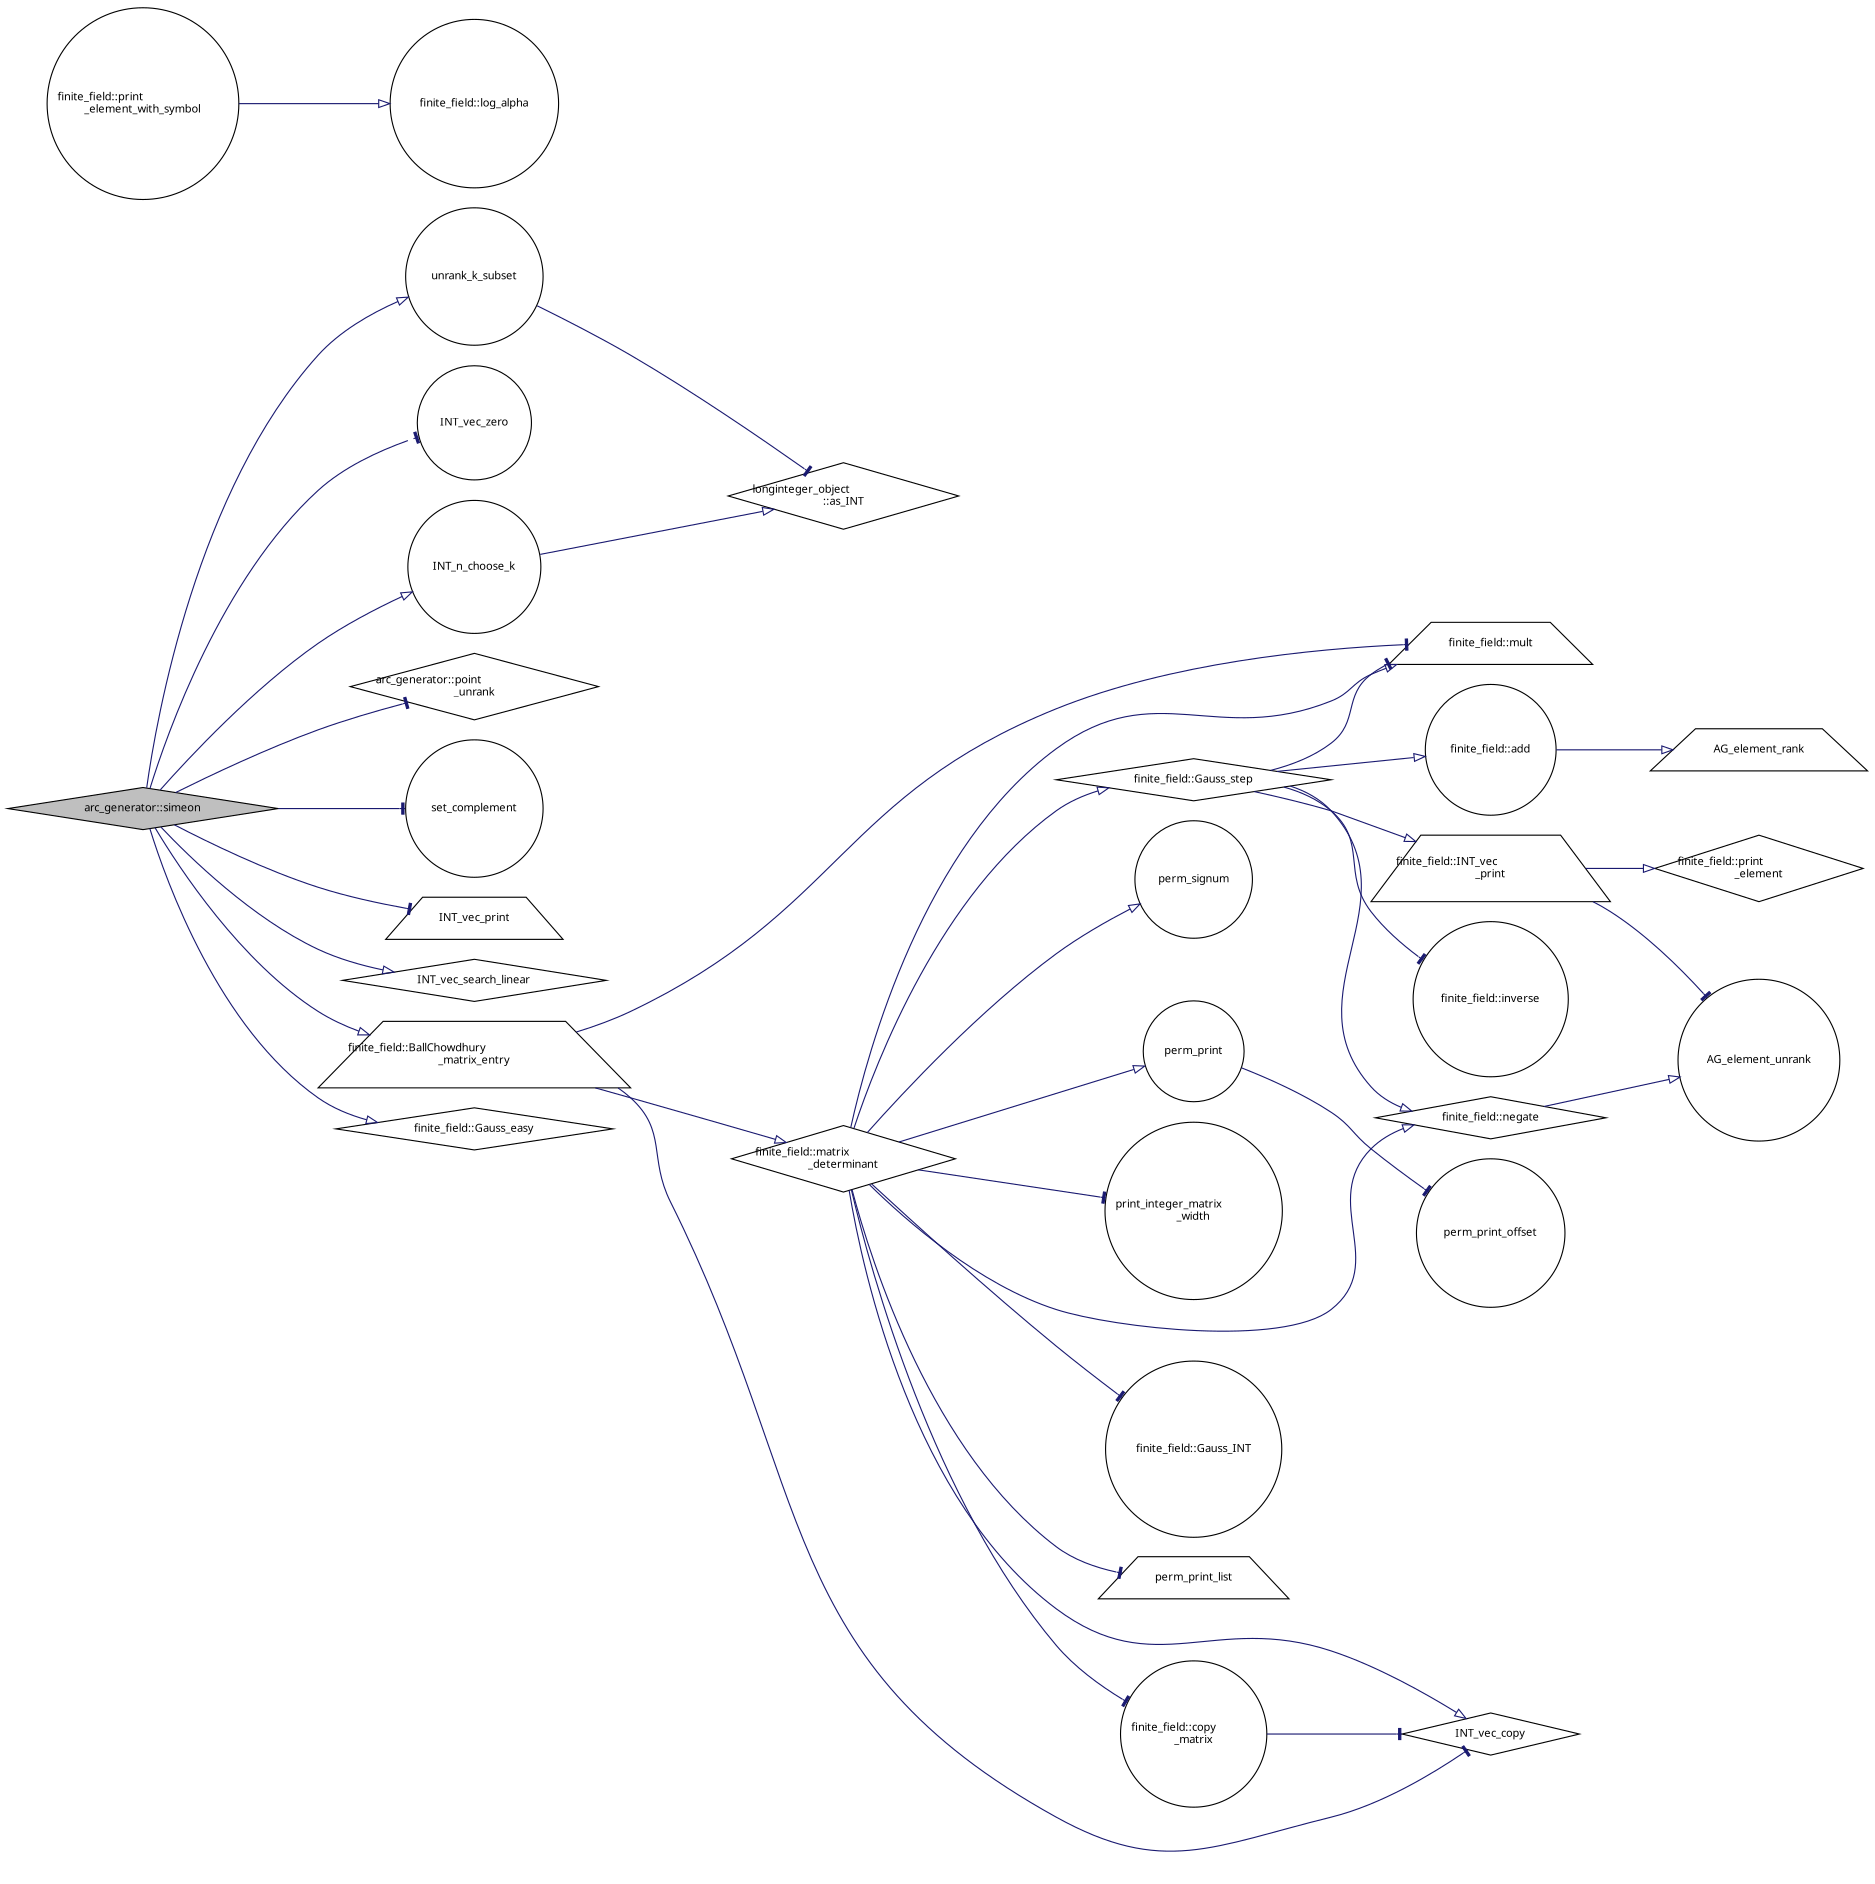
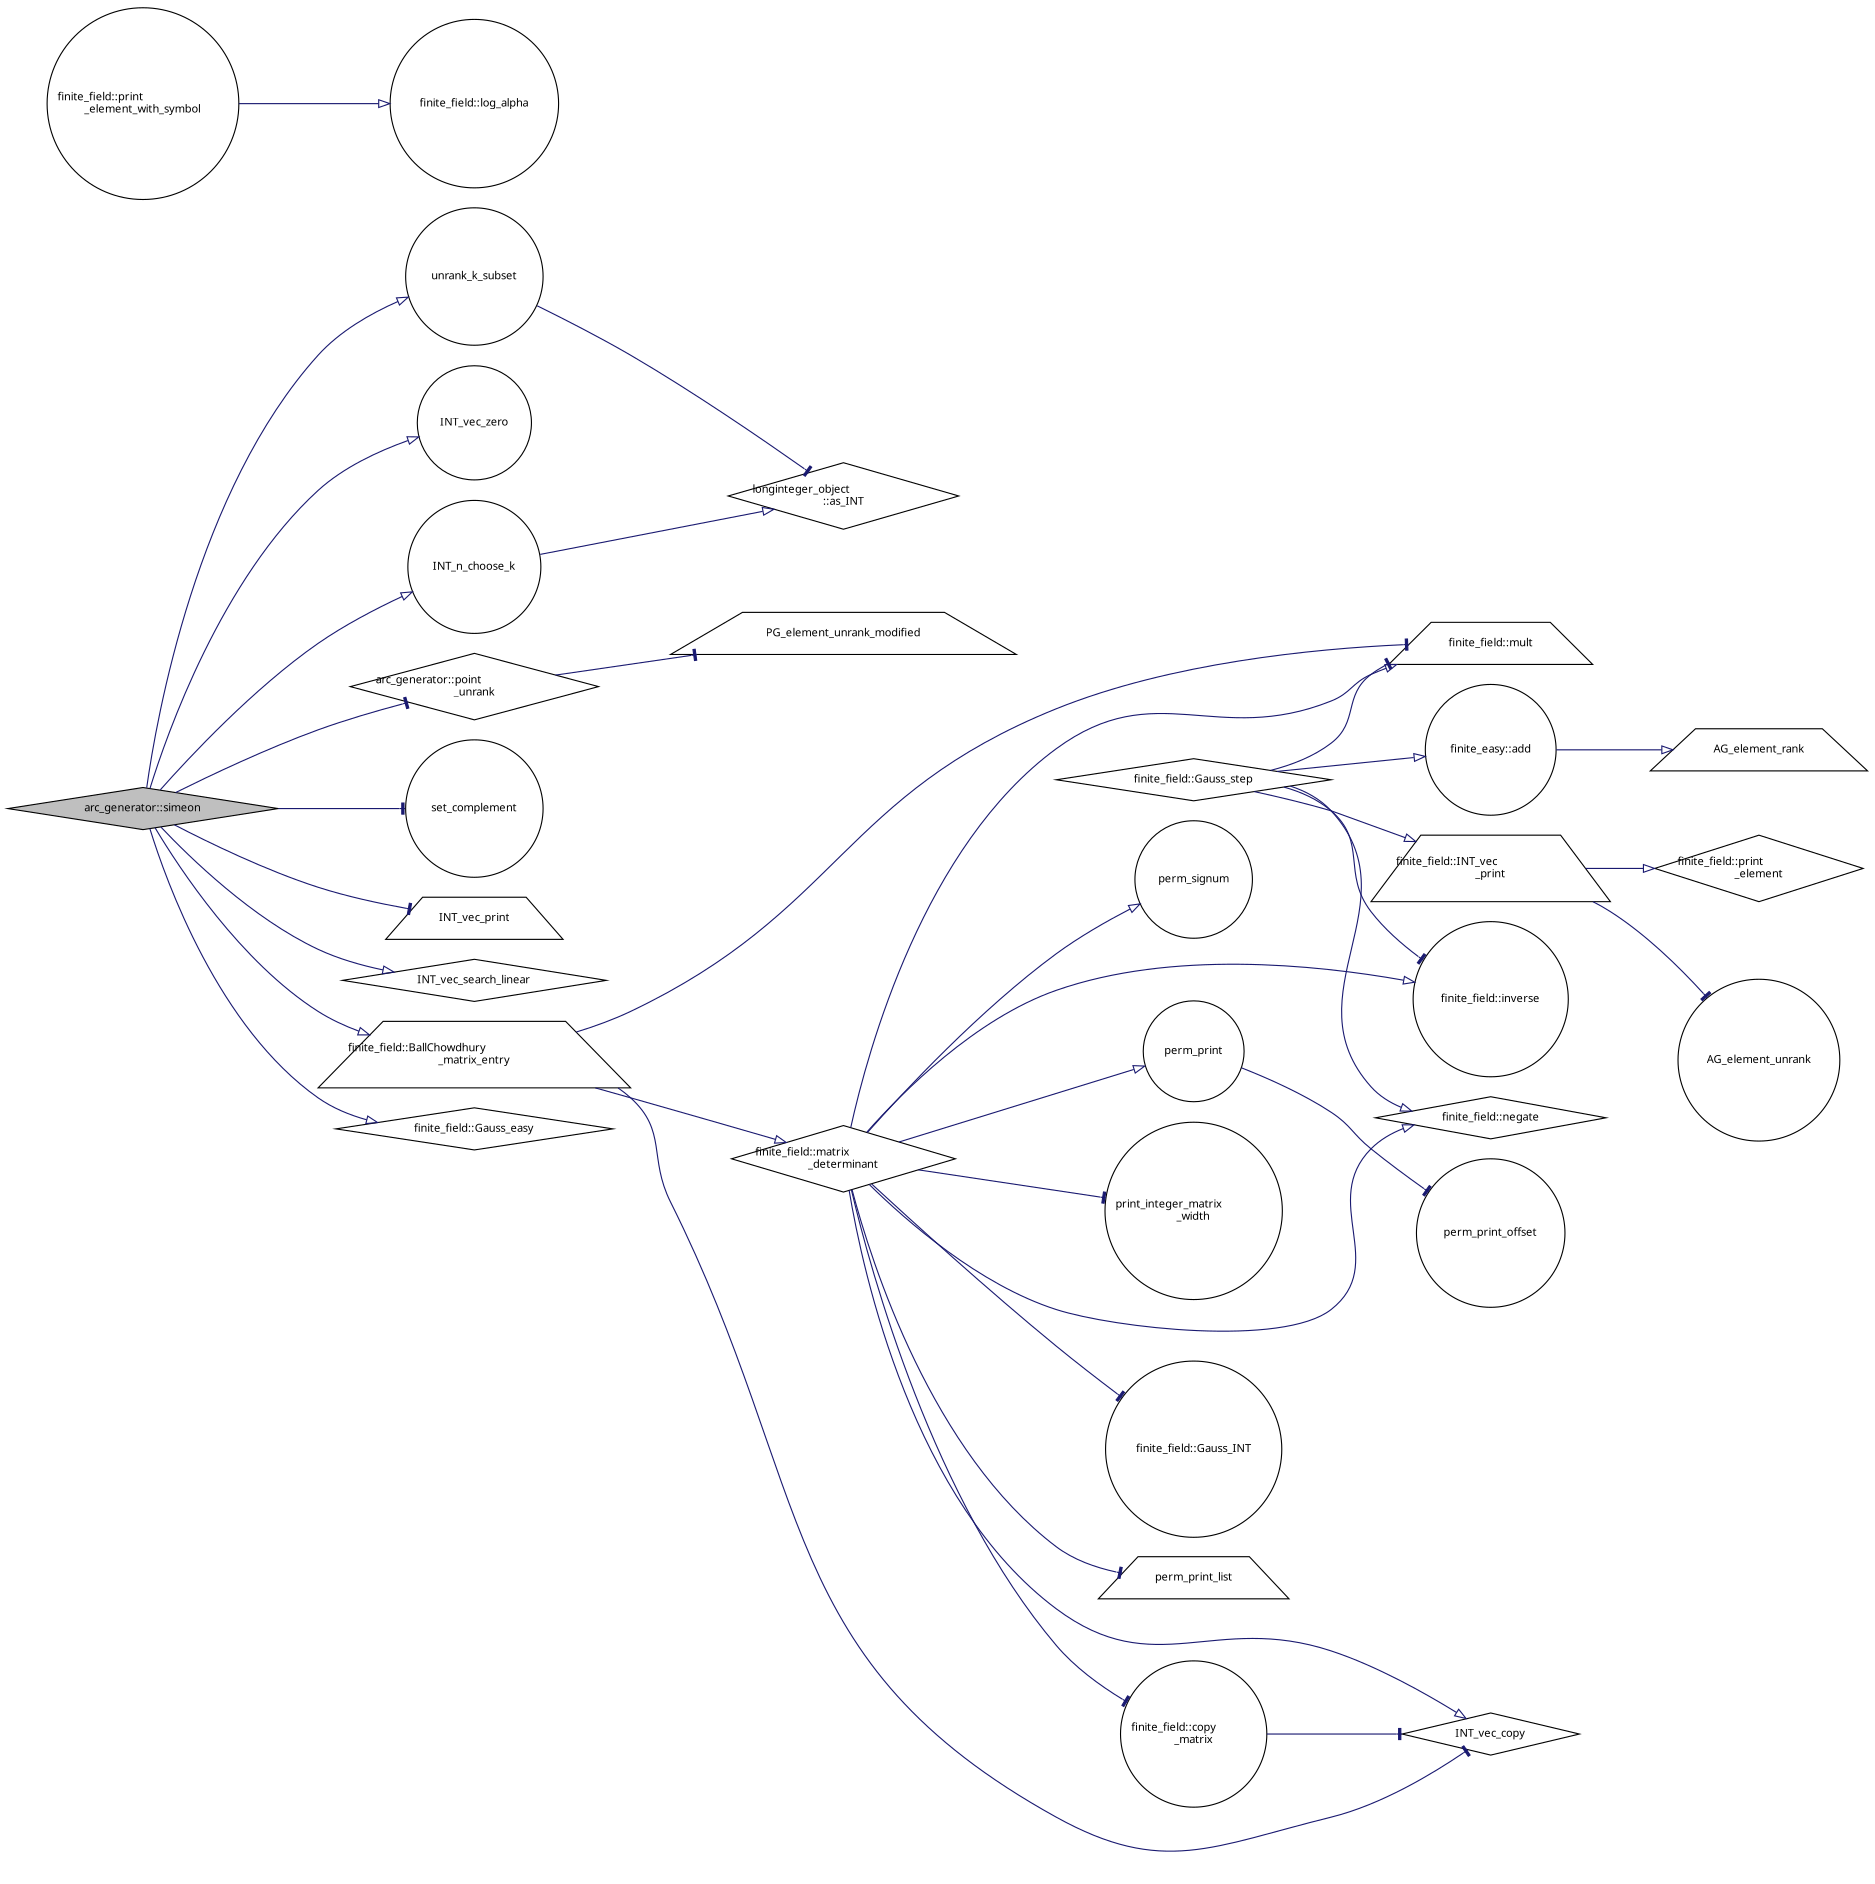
edge "arc_generator::simeon" -> "INT_vec_zero": arrowhead tee -> onormal
node "PG_element_unrank_modified": added
node "finite_field::add": label "finite_field::add" -> "finite_easy::add"
edge "finite_field::matrix _determinant" -> "finite_field::Gauss_step": now "finite_field::matrix _determinant" -> "finite_field::inverse"
edge "finite_field::negate" -> "AG_element_unrank": removed
